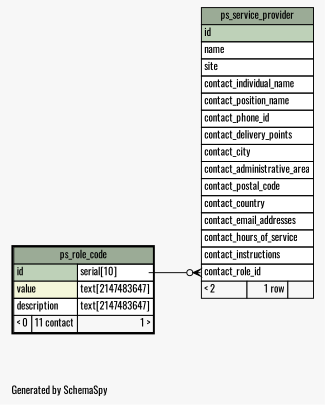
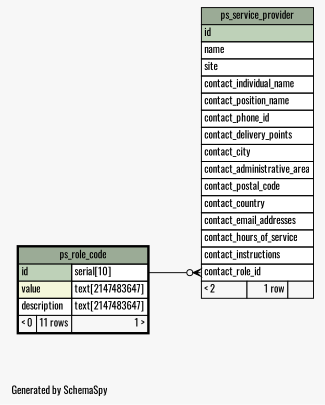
node "ps_role_code": text "11 contact" -> "11 rows"
